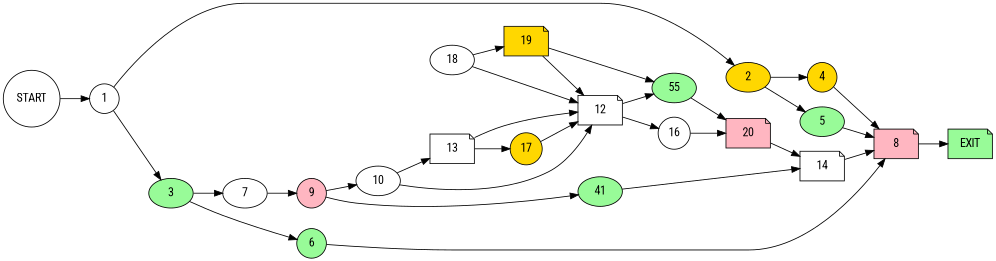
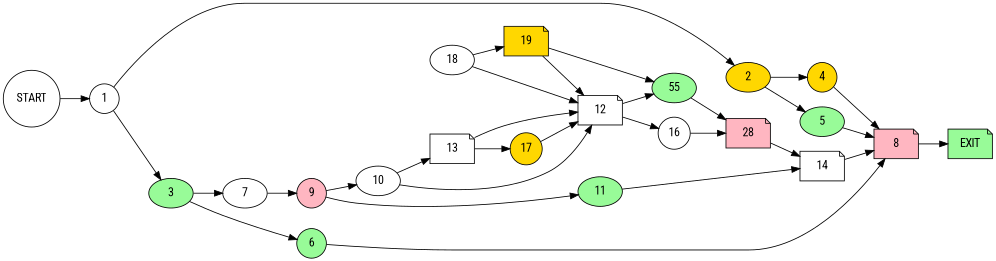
node "20": label "20" -> "28"
node "41": label "41" -> "11"
